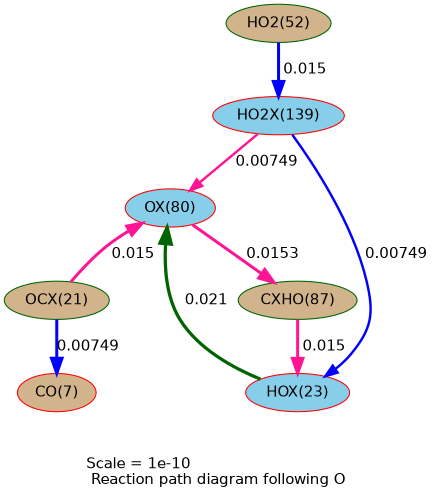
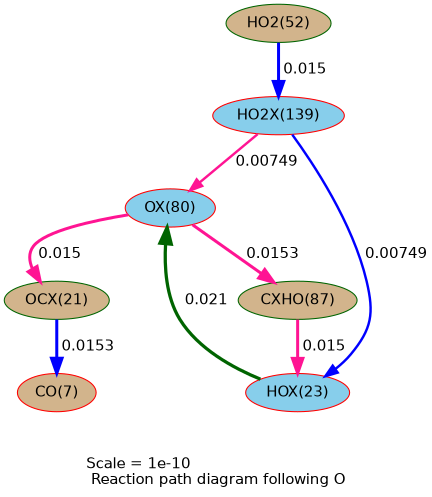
edge "OCX(21)" -> "OX(80)": reversed
edge "OCX(21)" -> "CO(7)": label " 0.00749" -> " 0.0153"
